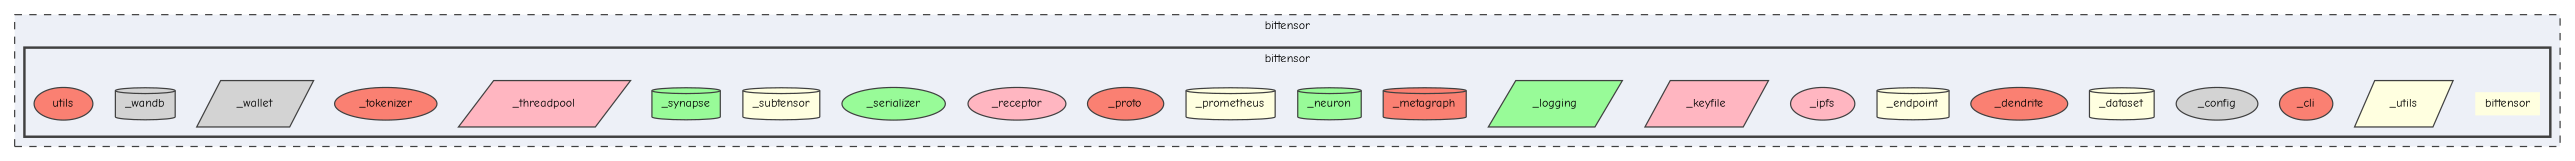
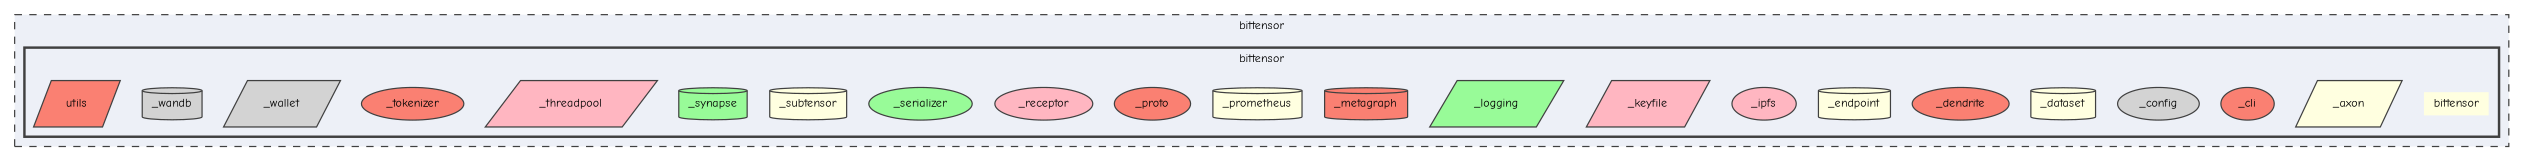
node "utils": shape ellipse -> parallelogram
node "_neuron": removed
node "_utils": label "_utils" -> "_axon"
